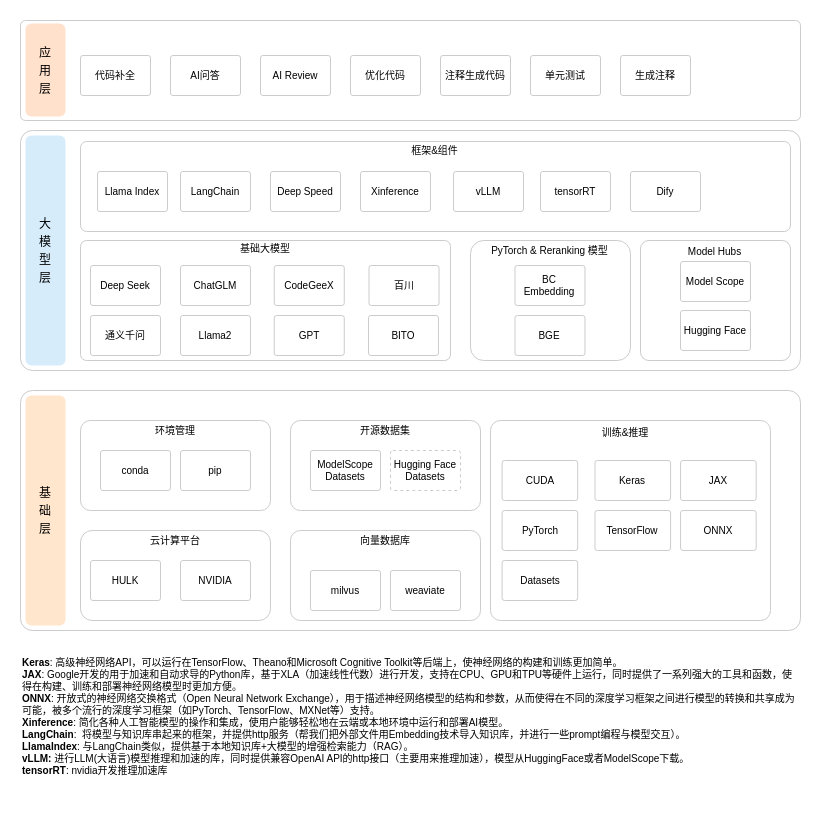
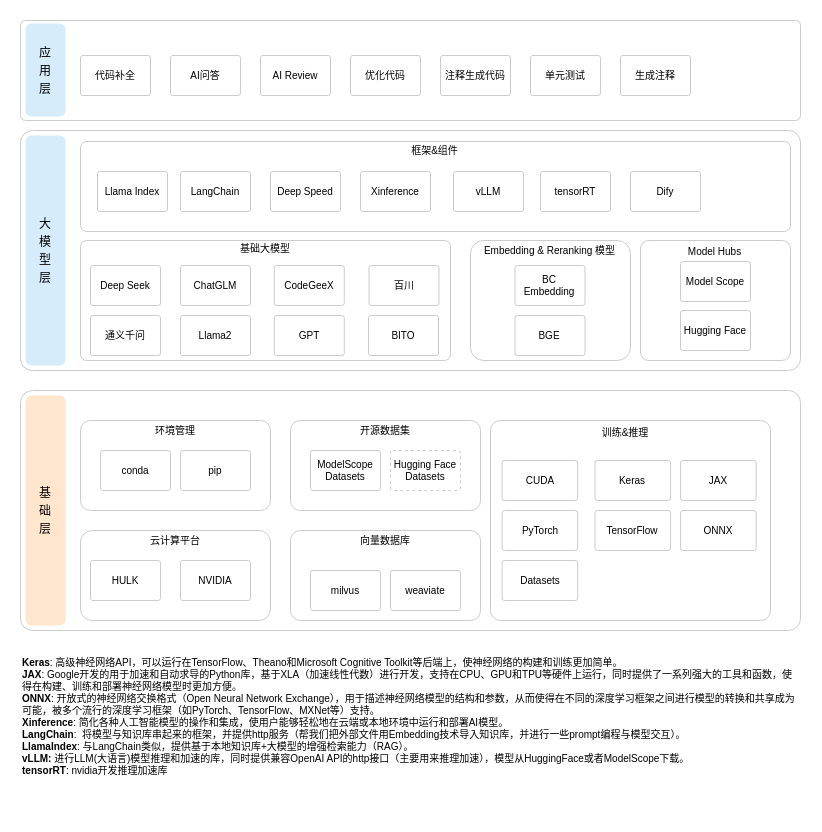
node "应 用 层": fillcolor #ffe1cc -> #d6ecfb
node "PyTorch & Reranking 模型": label "PyTorch & Reranking 模型" -> "Embedding & Reranking 模型"
